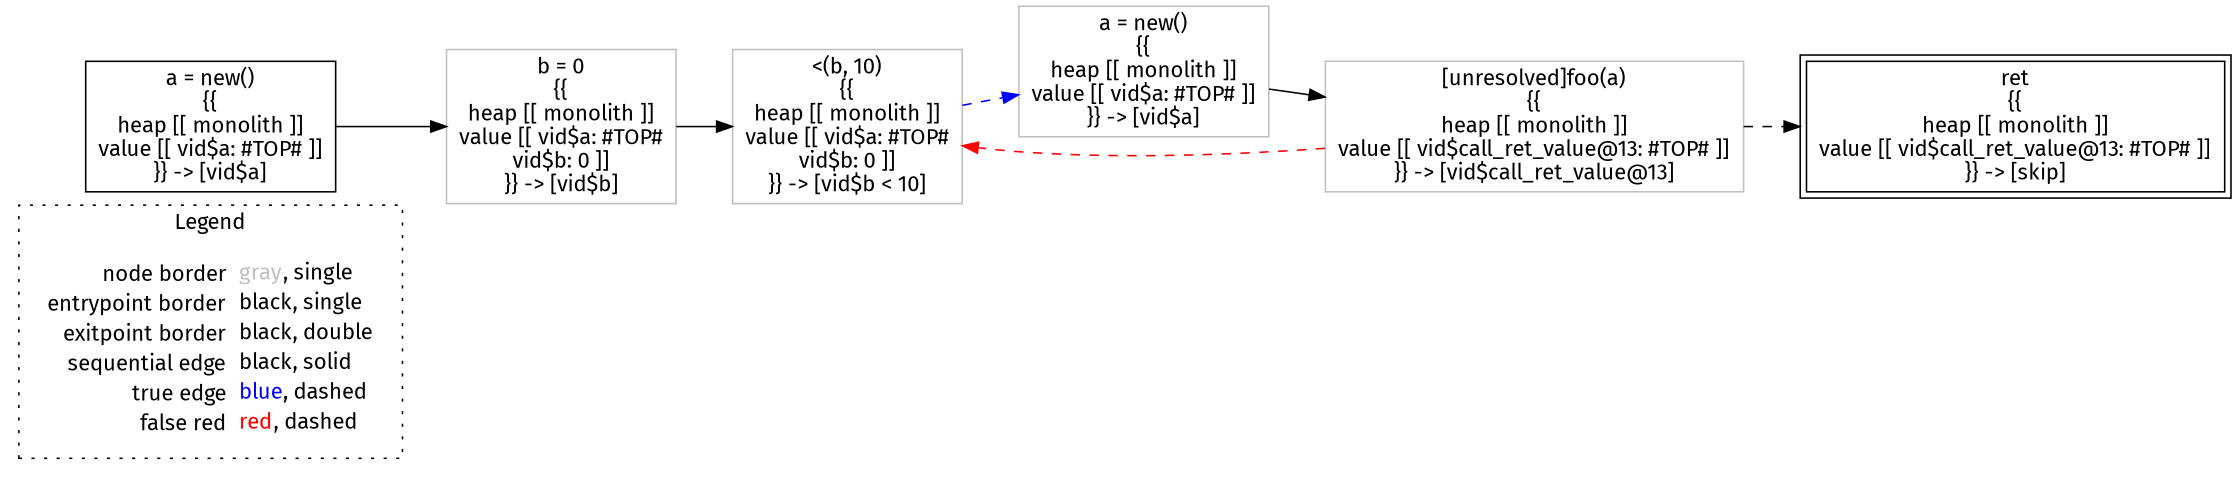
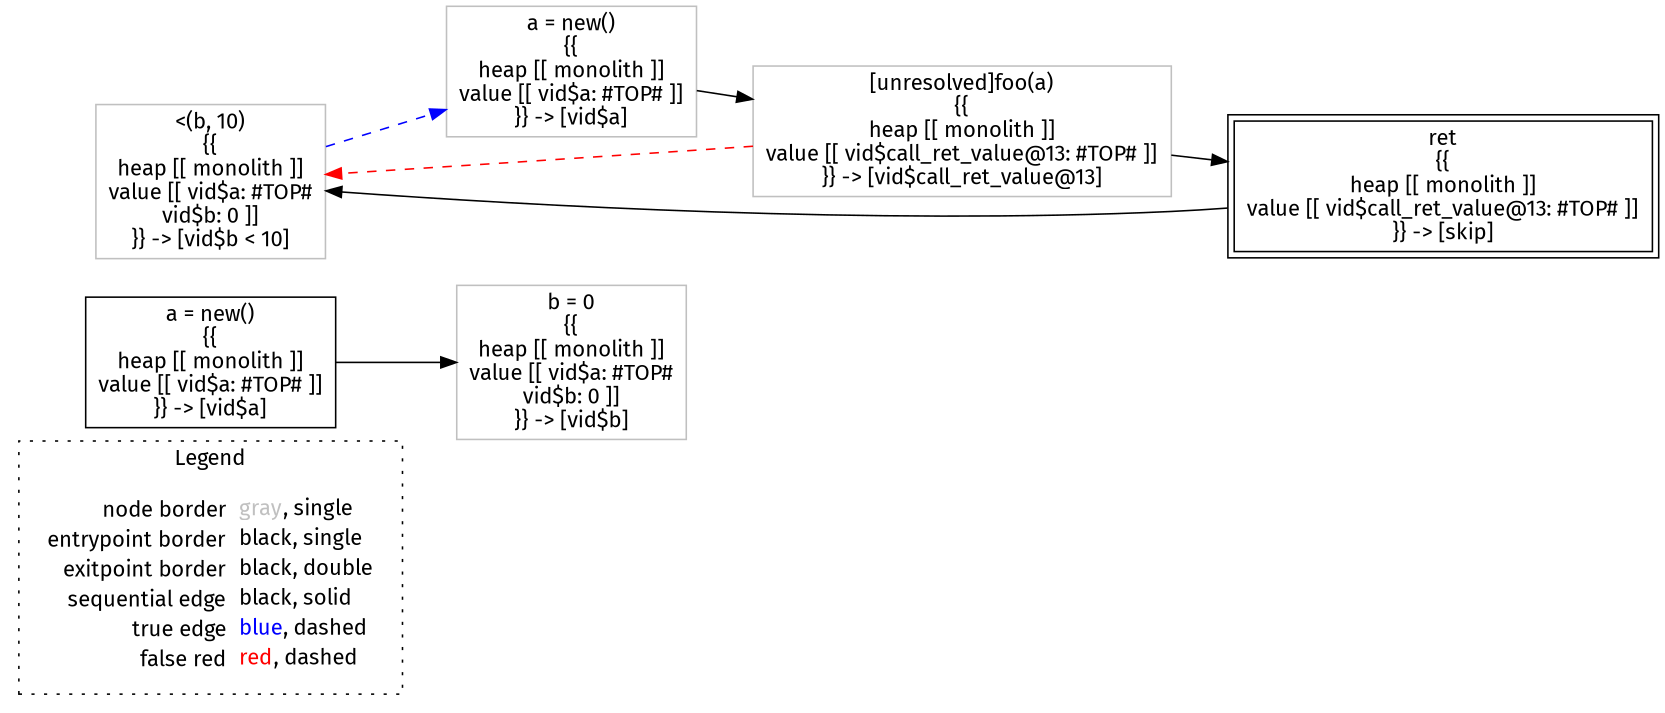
edge "b = 0" -> "<(b, 10)": now "ret" -> "<(b, 10)"
edge "[unresolved]foo(a)" -> "ret": style dashed -> solid
